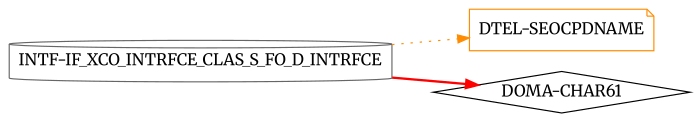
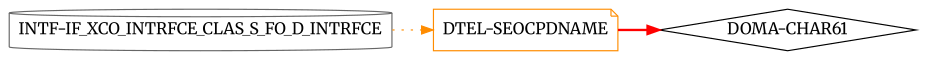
edge "INTF-IF_XCO_INTRFCE_CLAS_S_FO_D_INTRFCE" -> "DOMA-CHAR61": now "DTEL-SEOCPDNAME" -> "DOMA-CHAR61"
